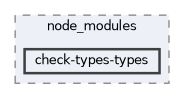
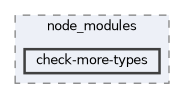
node "check-types-types": label "check-types-types" -> "check-more-types"
